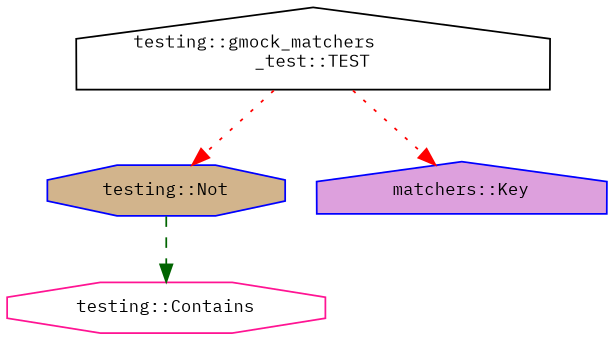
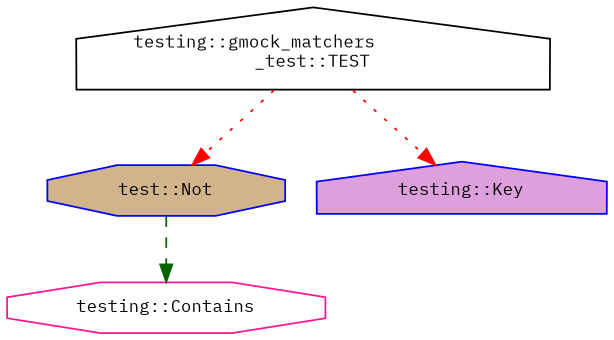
node "testing::Not": label "testing::Not" -> "test::Not"
node "matchers::Key": label "matchers::Key" -> "testing::Key"
